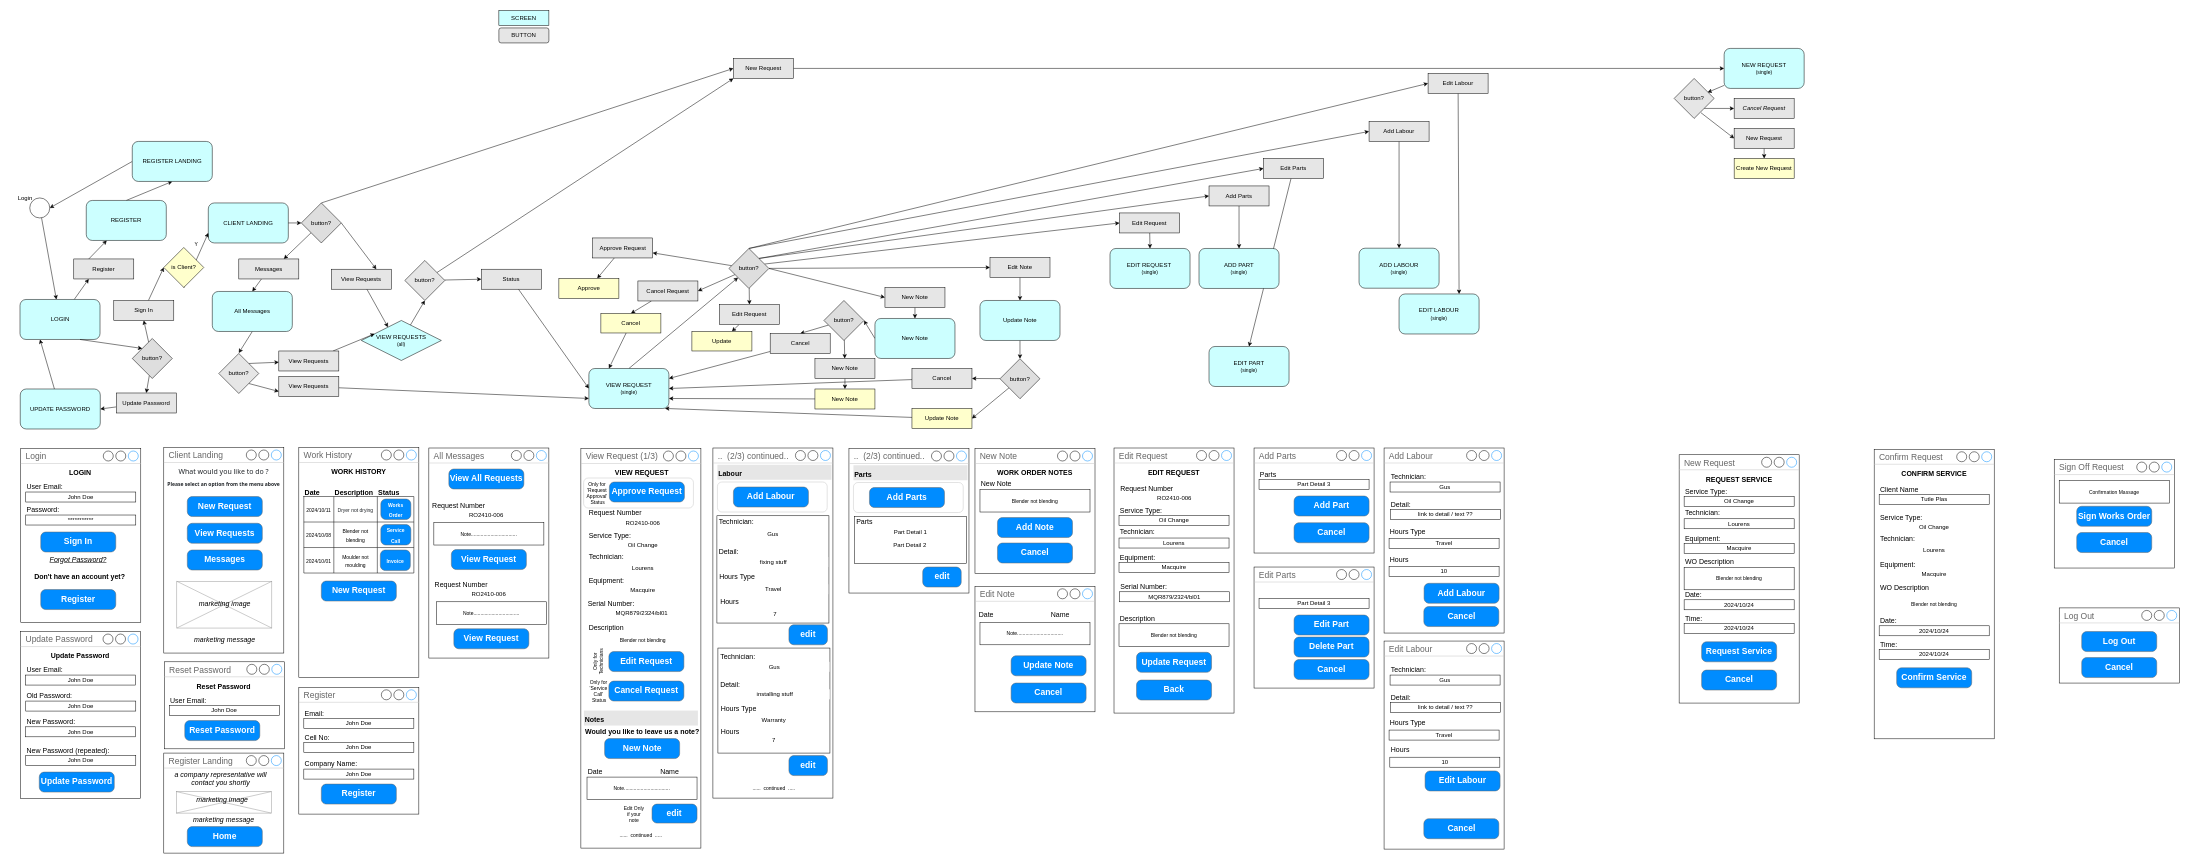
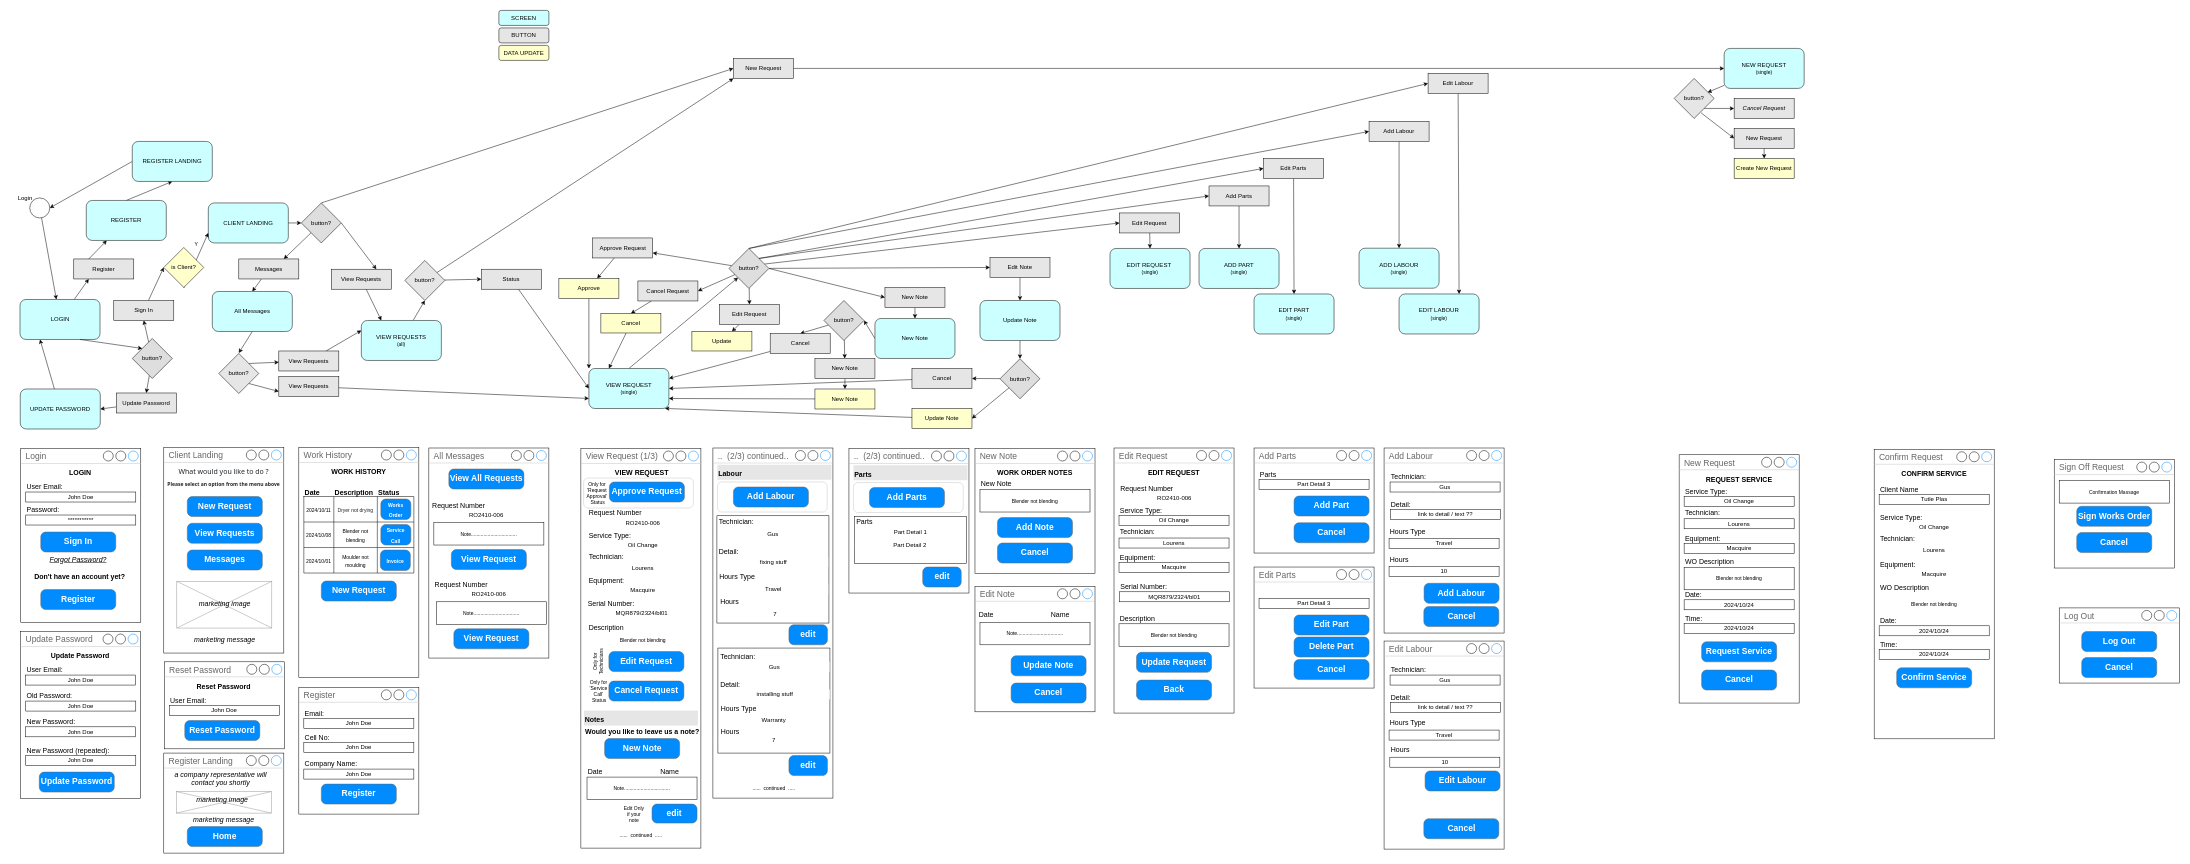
node "SCREEN": shape rectangle -> rounded rectangle
node "DATA UPDATE": added
node "VIEW REQUESTS (all)": shape diamond -> rounded rectangle
edge "Approve" -> "VIEW REQUEST (single)": added
node "EDIT PART (single)": moved (1249, 366) -> (1294, 314)
